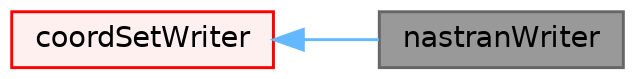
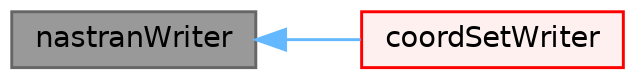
edge "nastranWriter" -> "coordSetWriter": reversed
